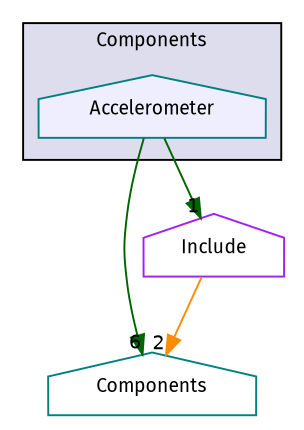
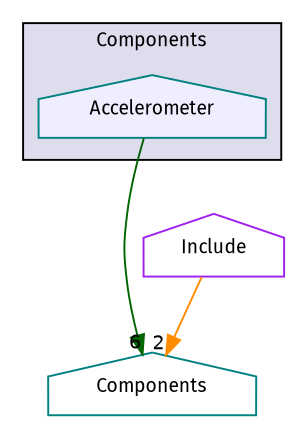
edge "Accelerometer" -> "Include": removed
